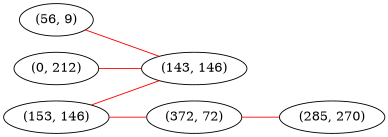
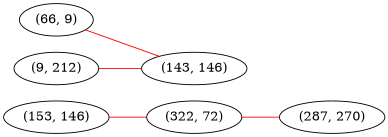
node "(56, 9)": label "(56, 9)" -> "(66, 9)"
node "(0, 212)": label "(0, 212)" -> "(9, 212)"
edge "(143, 146)" -- "(153, 146)": removed
node "(372, 72)": label "(372, 72)" -> "(322, 72)"
node "(285, 270)": label "(285, 270)" -> "(287, 270)"
